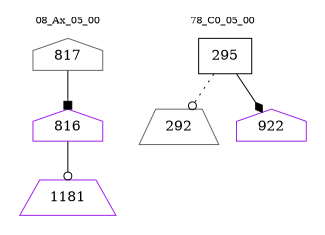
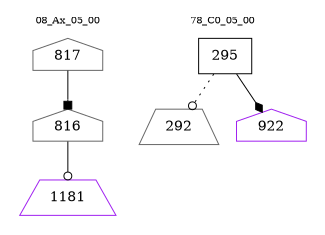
node "816": color purple -> gray40
